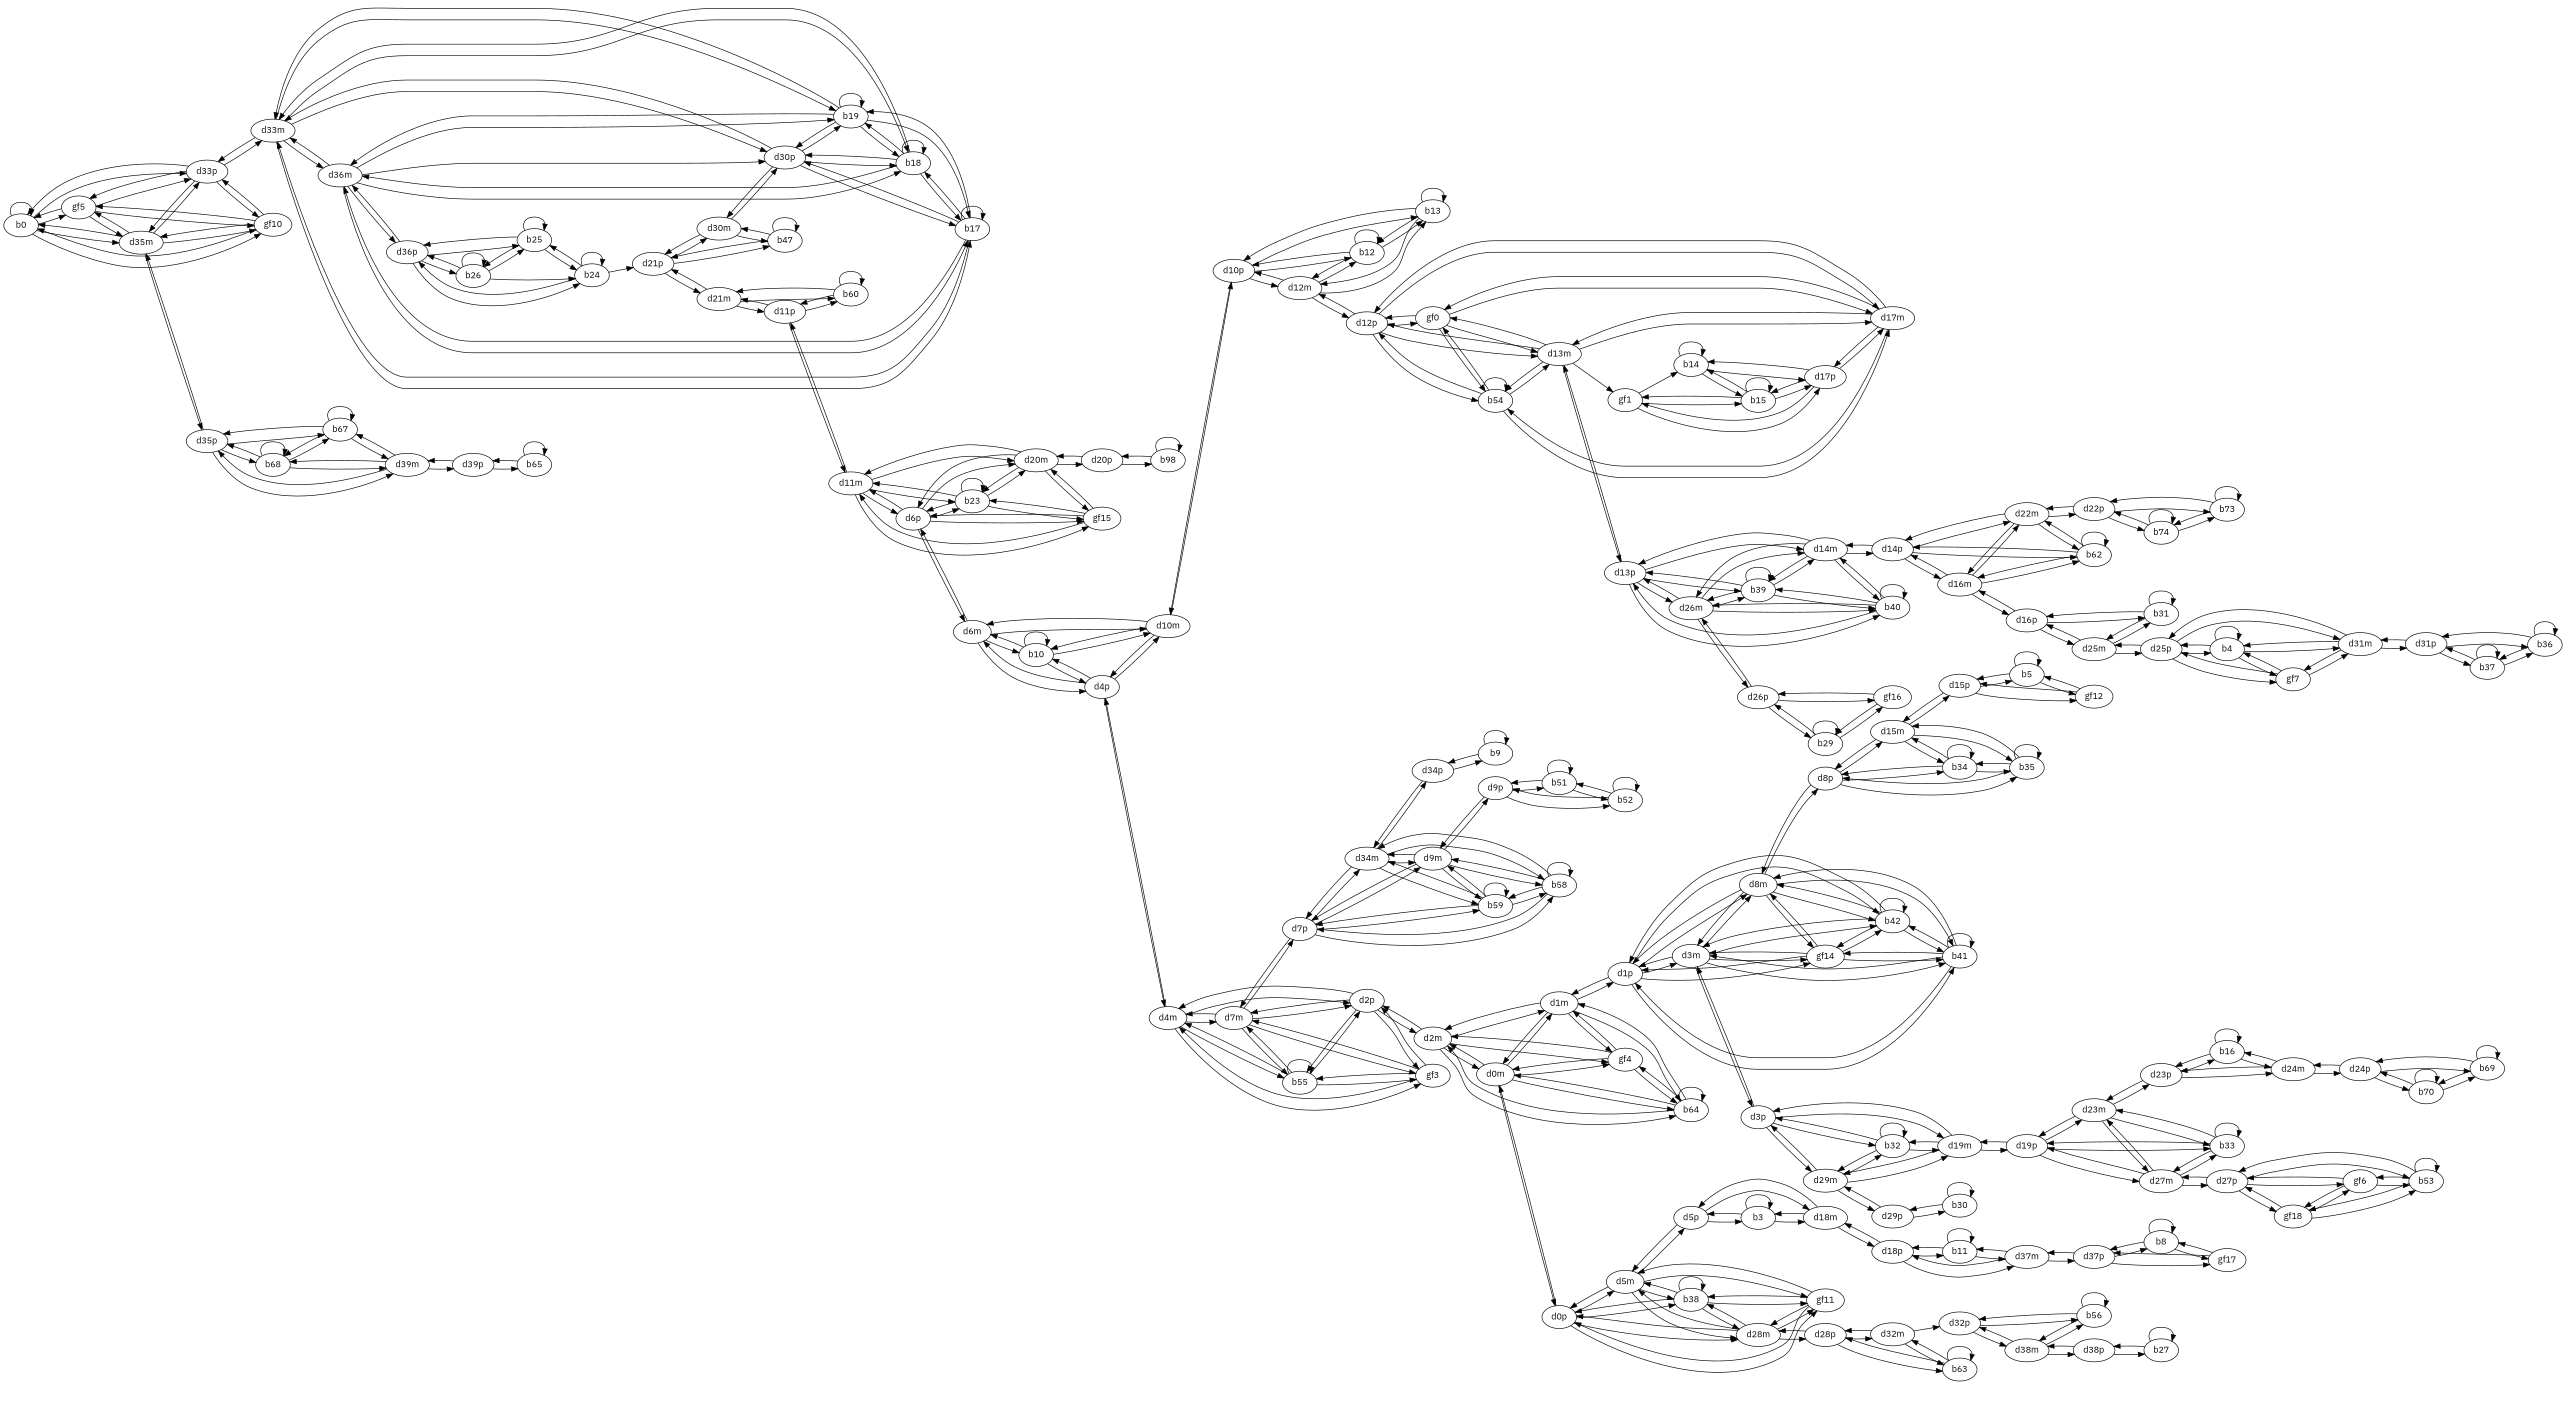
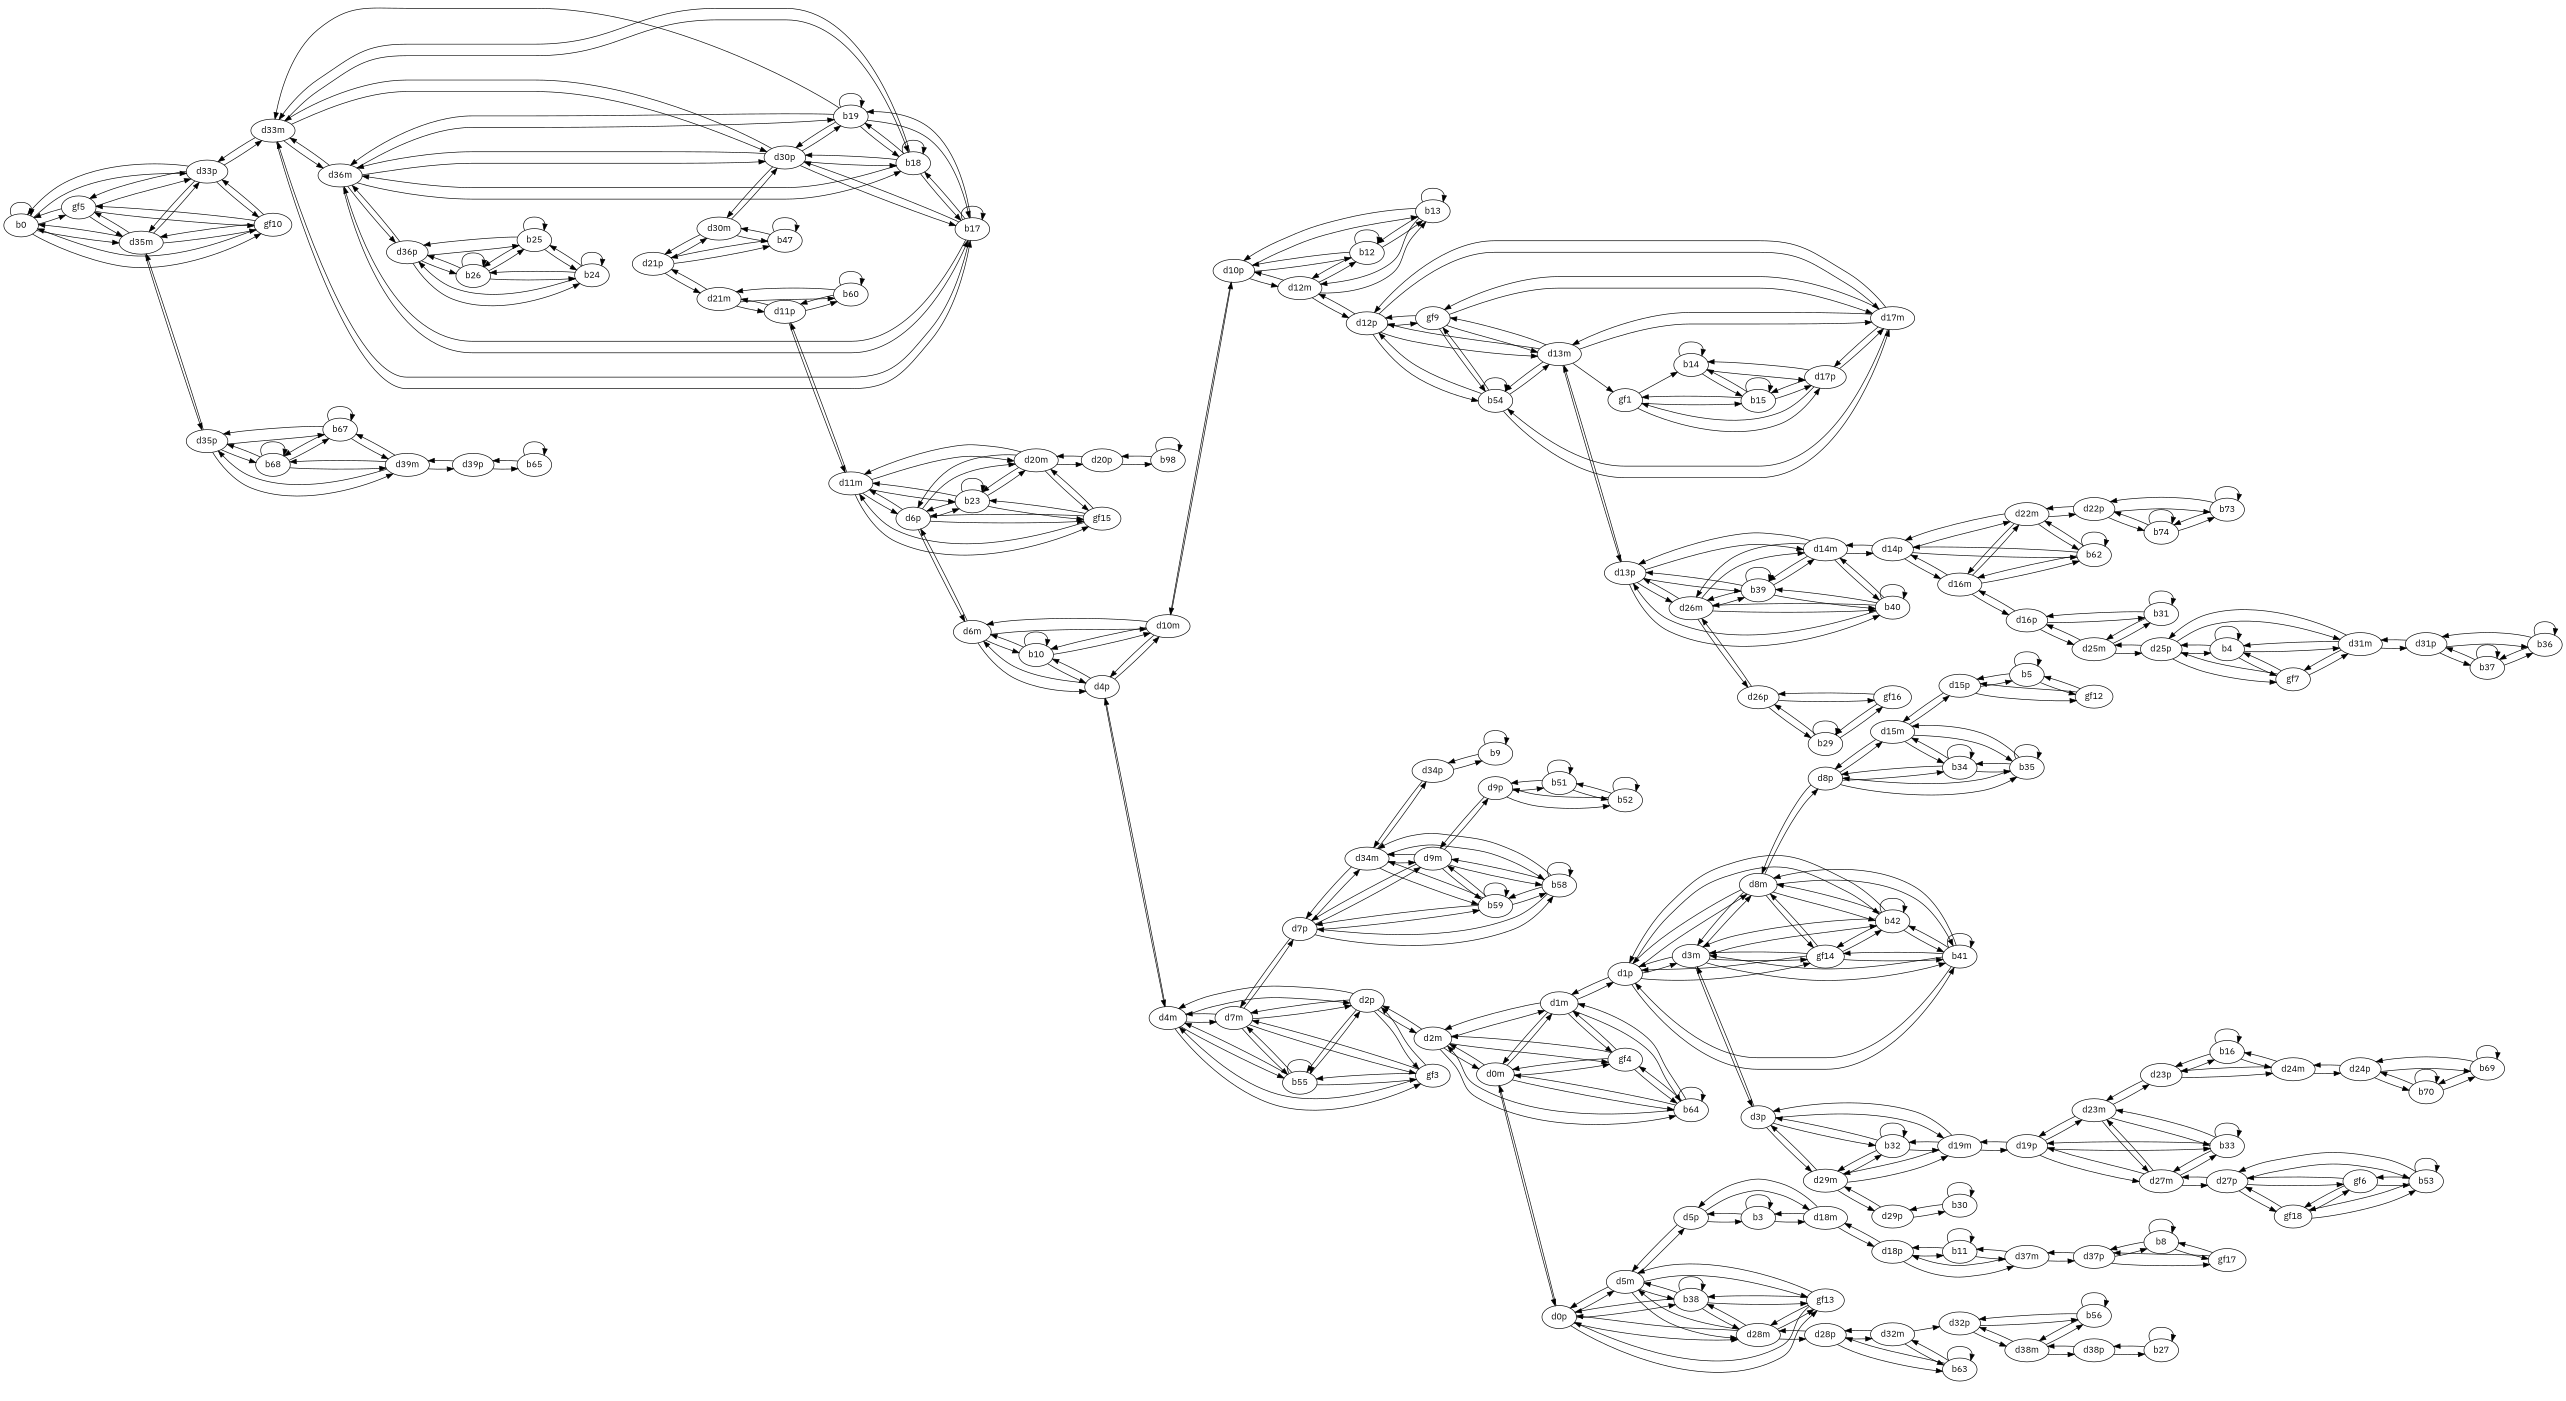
edge "d33m" -> "b19": removed
edge "d30p" -> "d36m": added
edge "b24" -> "d21p": now "b24" -> "b26"
node "gf0": label "gf0" -> "gf9"
node "gf11": label "gf11" -> "gf13"
